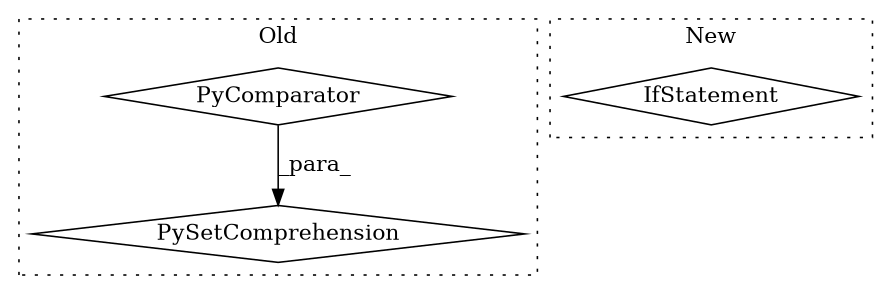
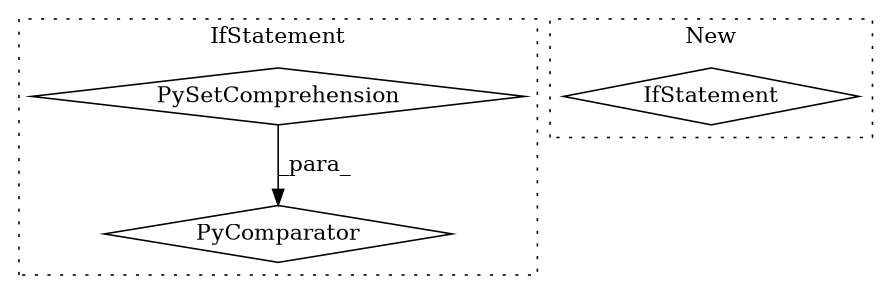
cluster "Old": label "Old" -> "IfStatement"
edge "PyComparator" -> "PySetComprehension": reversed
